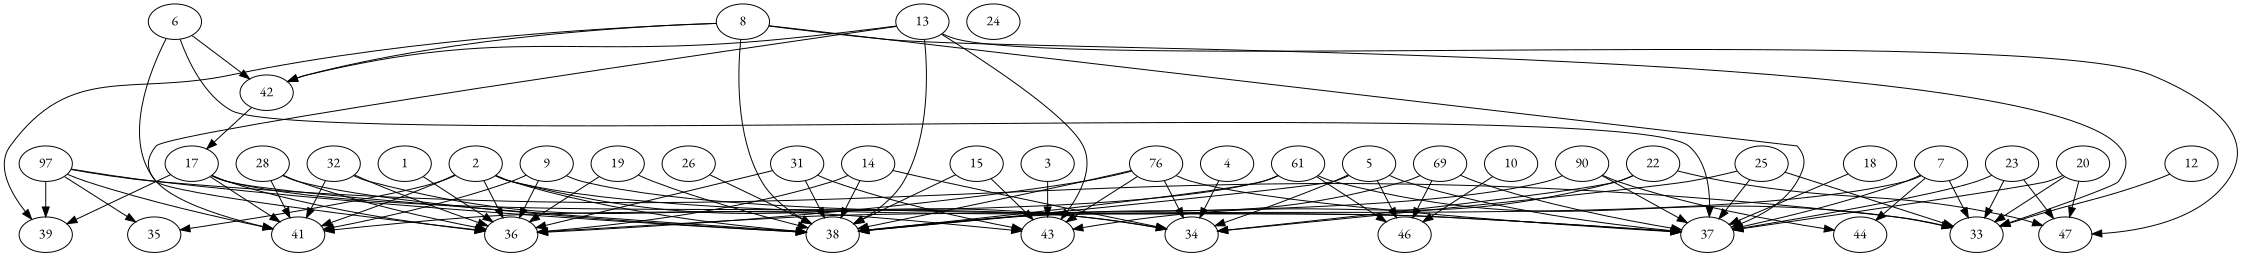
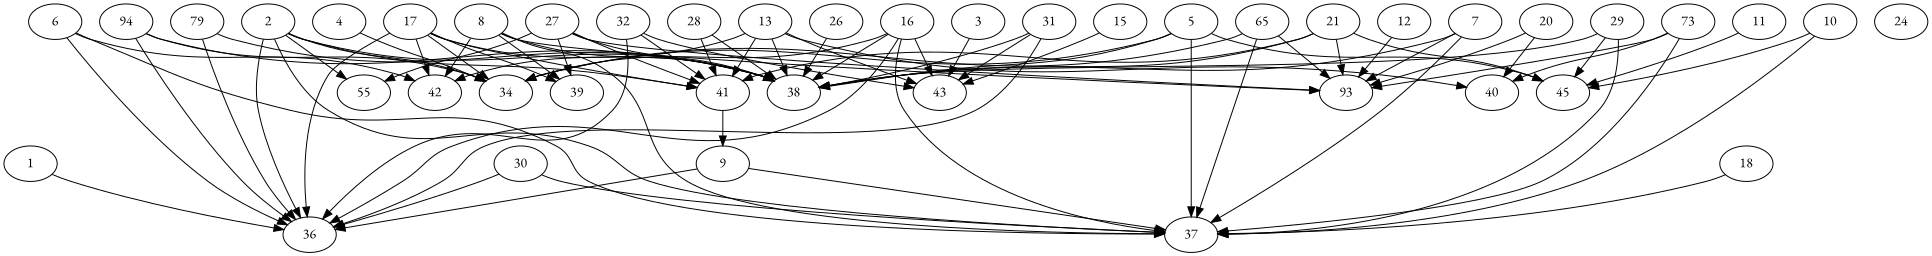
node "11": added
edge "42" -> "17": reversed
node "97": label "97" -> "27"
node "19": label "19" -> "79"
node "14": label "14" -> "94"
node "76": label "76" -> "16"
node "61": label "61" -> "21"
node "69": label "69" -> "29"
node "90": label "90" -> "30"
node "22": removed
node "25": label "25" -> "65"
node "23": label "23" -> "73"
edge "15" -> "38": removed
edge "9" -> "41": reversed
edge "20" -> "37": now "10" -> "37"
edge "28" -> "36": removed
node "35": label "35" -> "55"
node "46": label "46" -> "45"
node "44": removed
node "33": label "33" -> "93"
node "47": label "47" -> "40"
